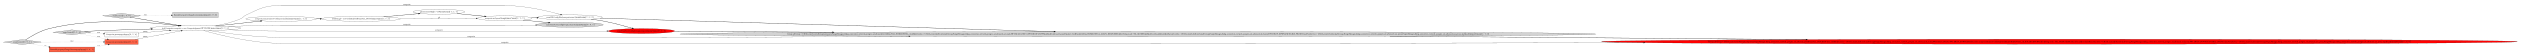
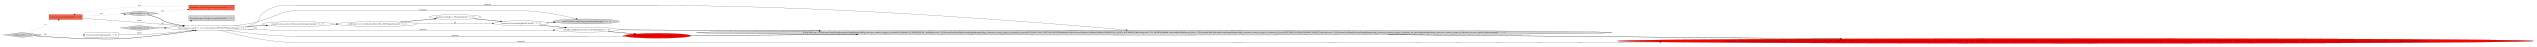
edge "createControl['0', '0', '1']" -> "Composite parent@@@2@@@['1', '1', '1']": reversed
